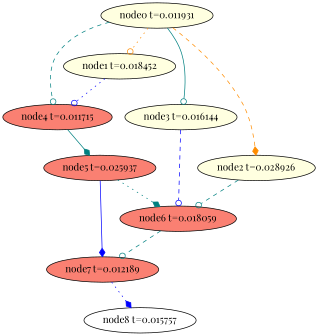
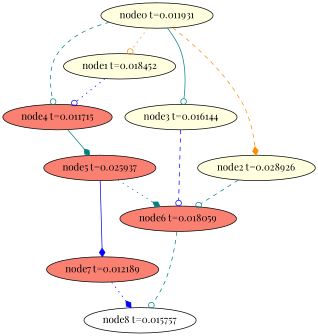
edge "node6 t=0.018059" -> "node7 t=0.012189": now "node6 t=0.018059" -> "node8 t=0.015757"
